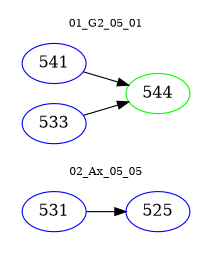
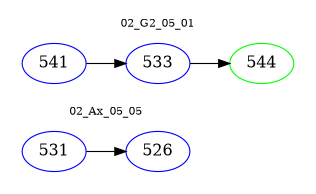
cluster "01_G2_05_01": label "01_G2_05_01" -> "02_G2_05_01"
edge "541" -> "544": now "541" -> "533"
node "525": label "525" -> "526"
